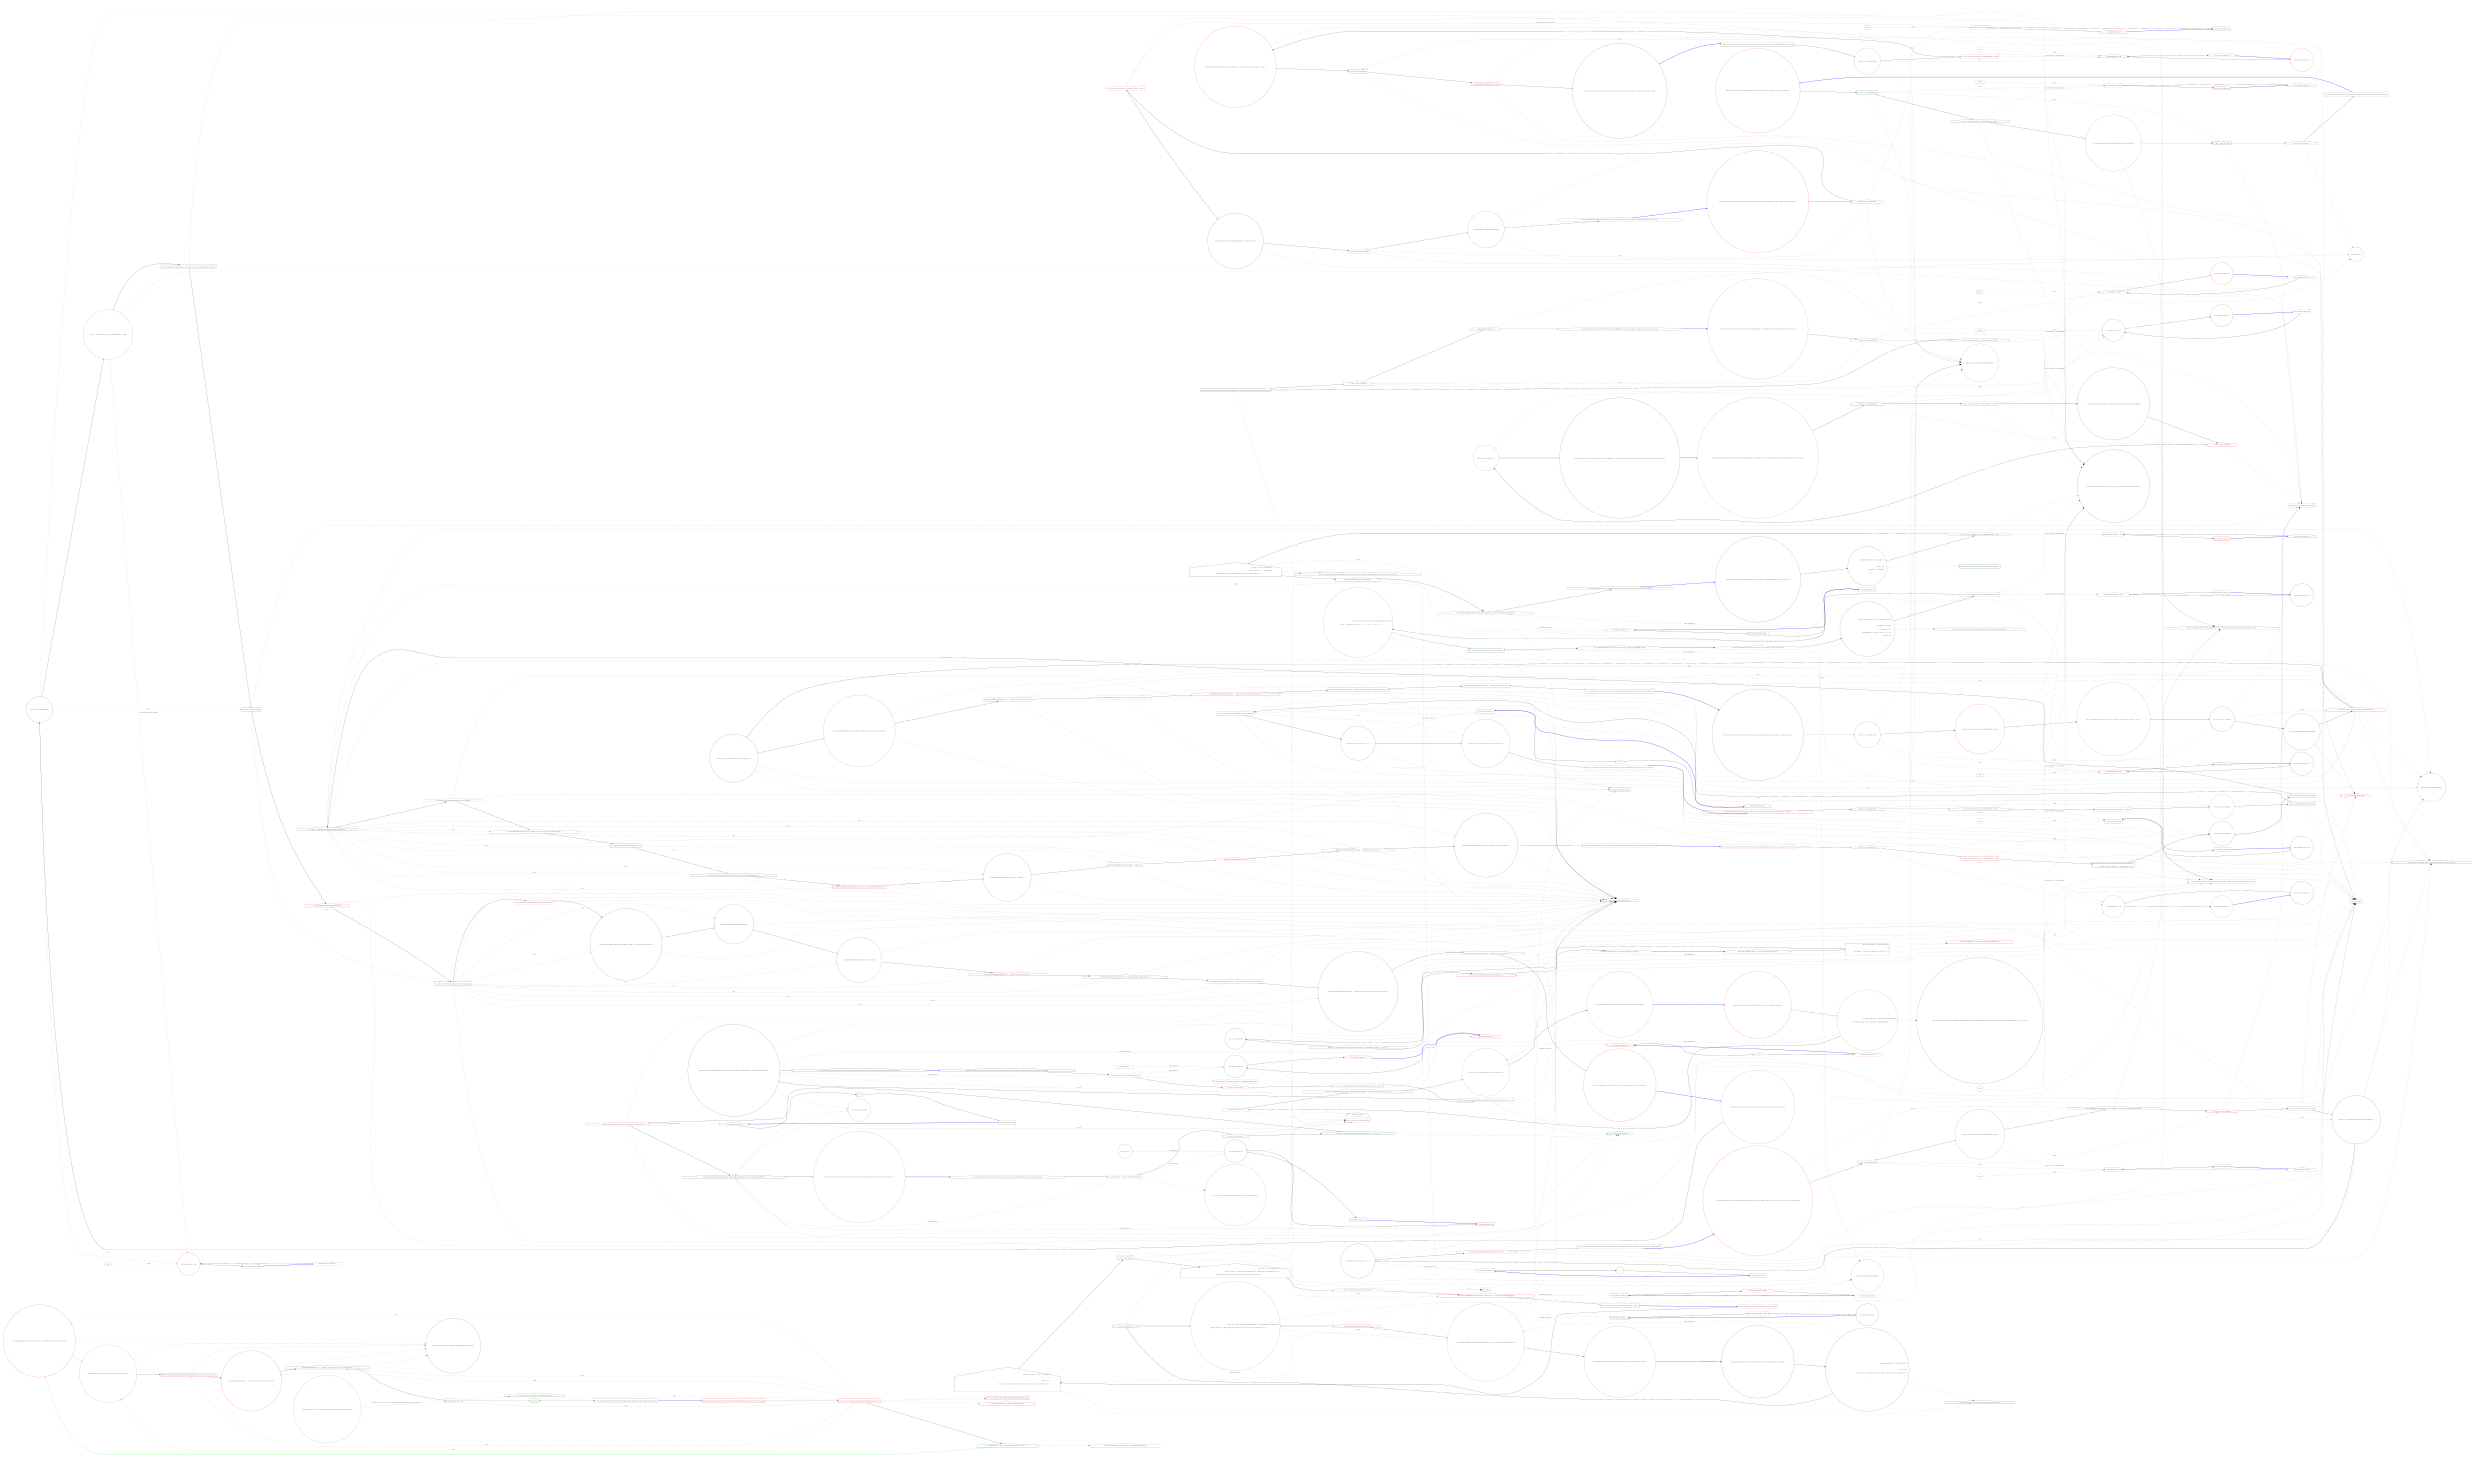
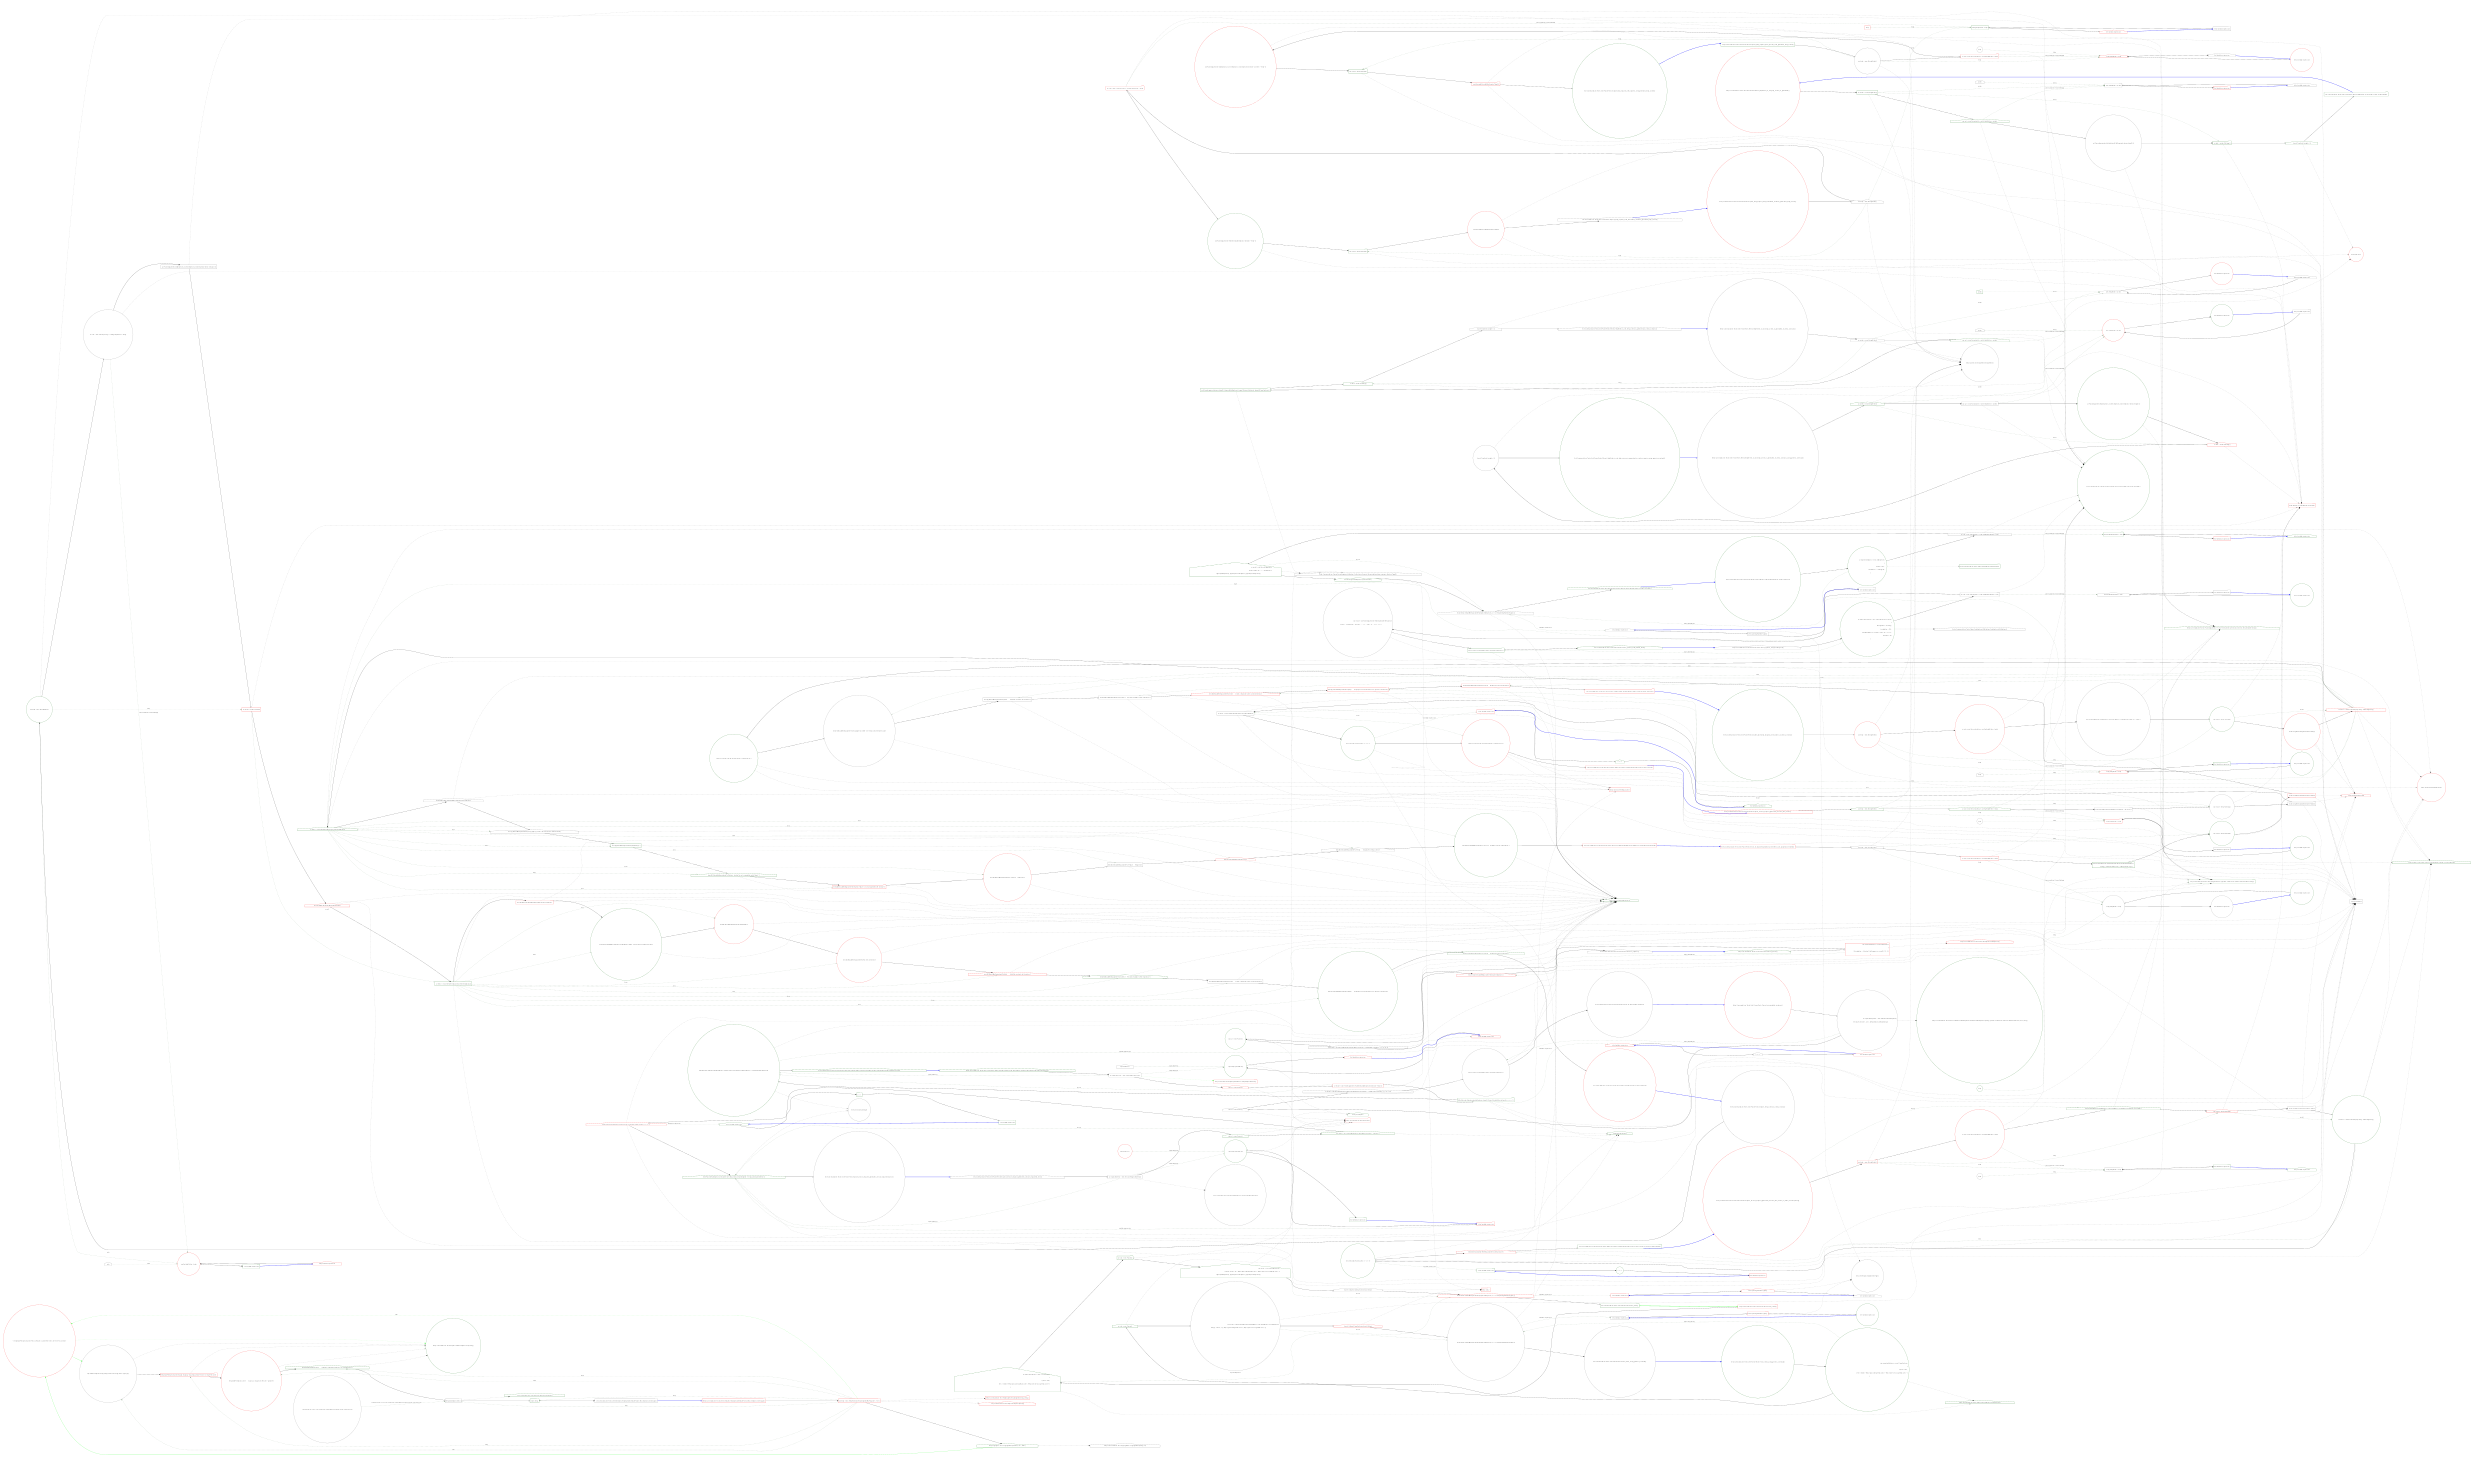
edge "Exit CommandLine.Tests.Unit.ParserTests.Parse_verbs()" -> "Entry CommandLine.Tests.Unit.ParserTests.Parse_verbs()": color blue -> green
